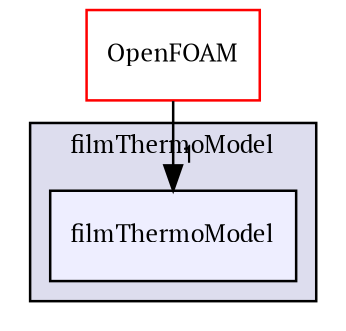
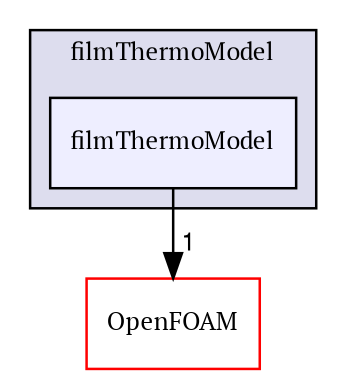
edge "OpenFOAM" -> "filmThermoModel": reversed
